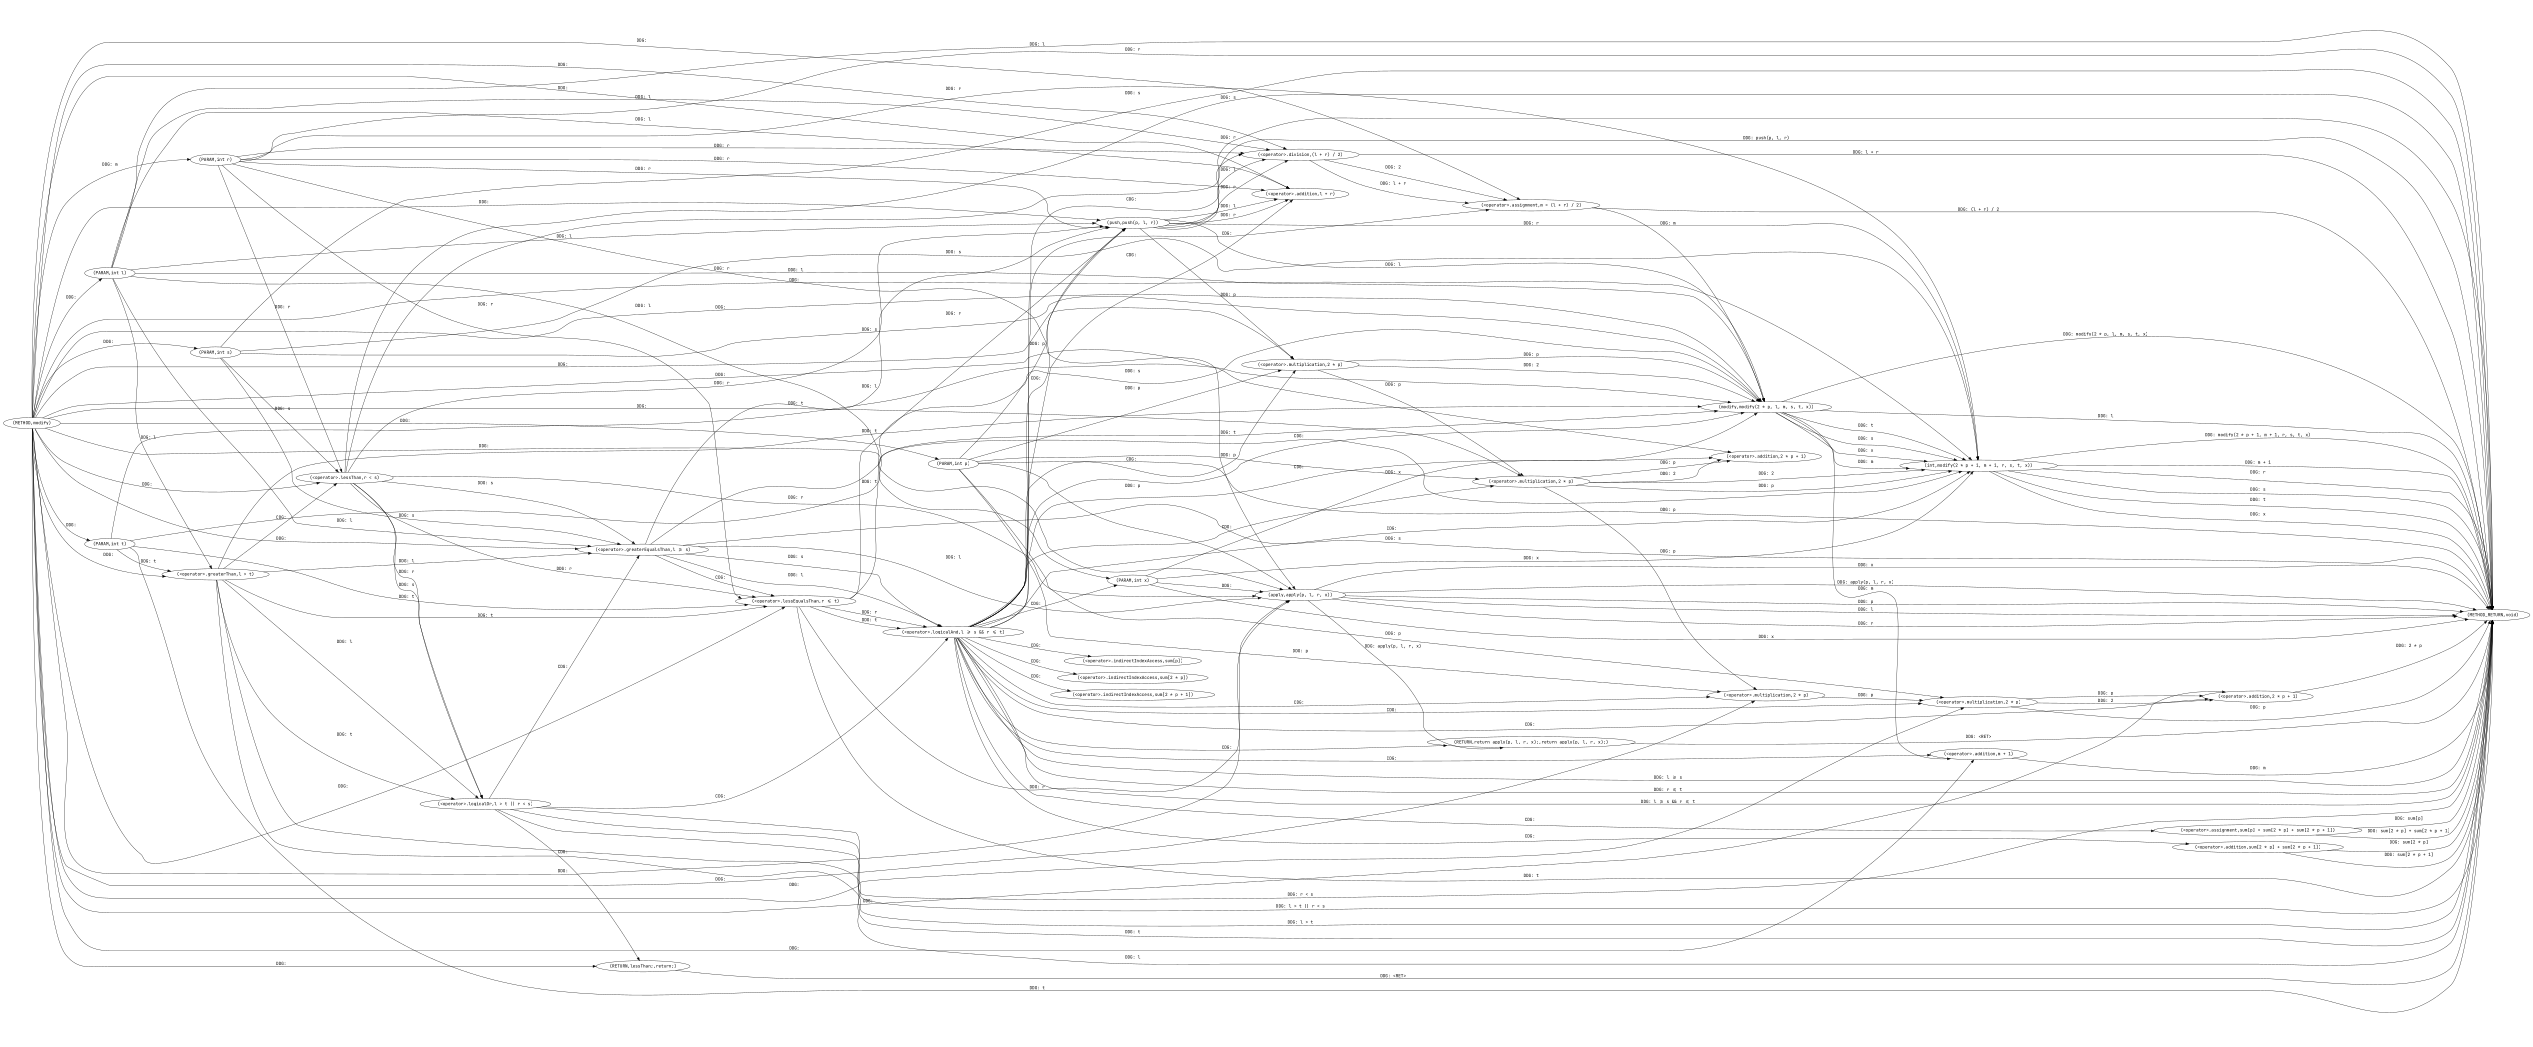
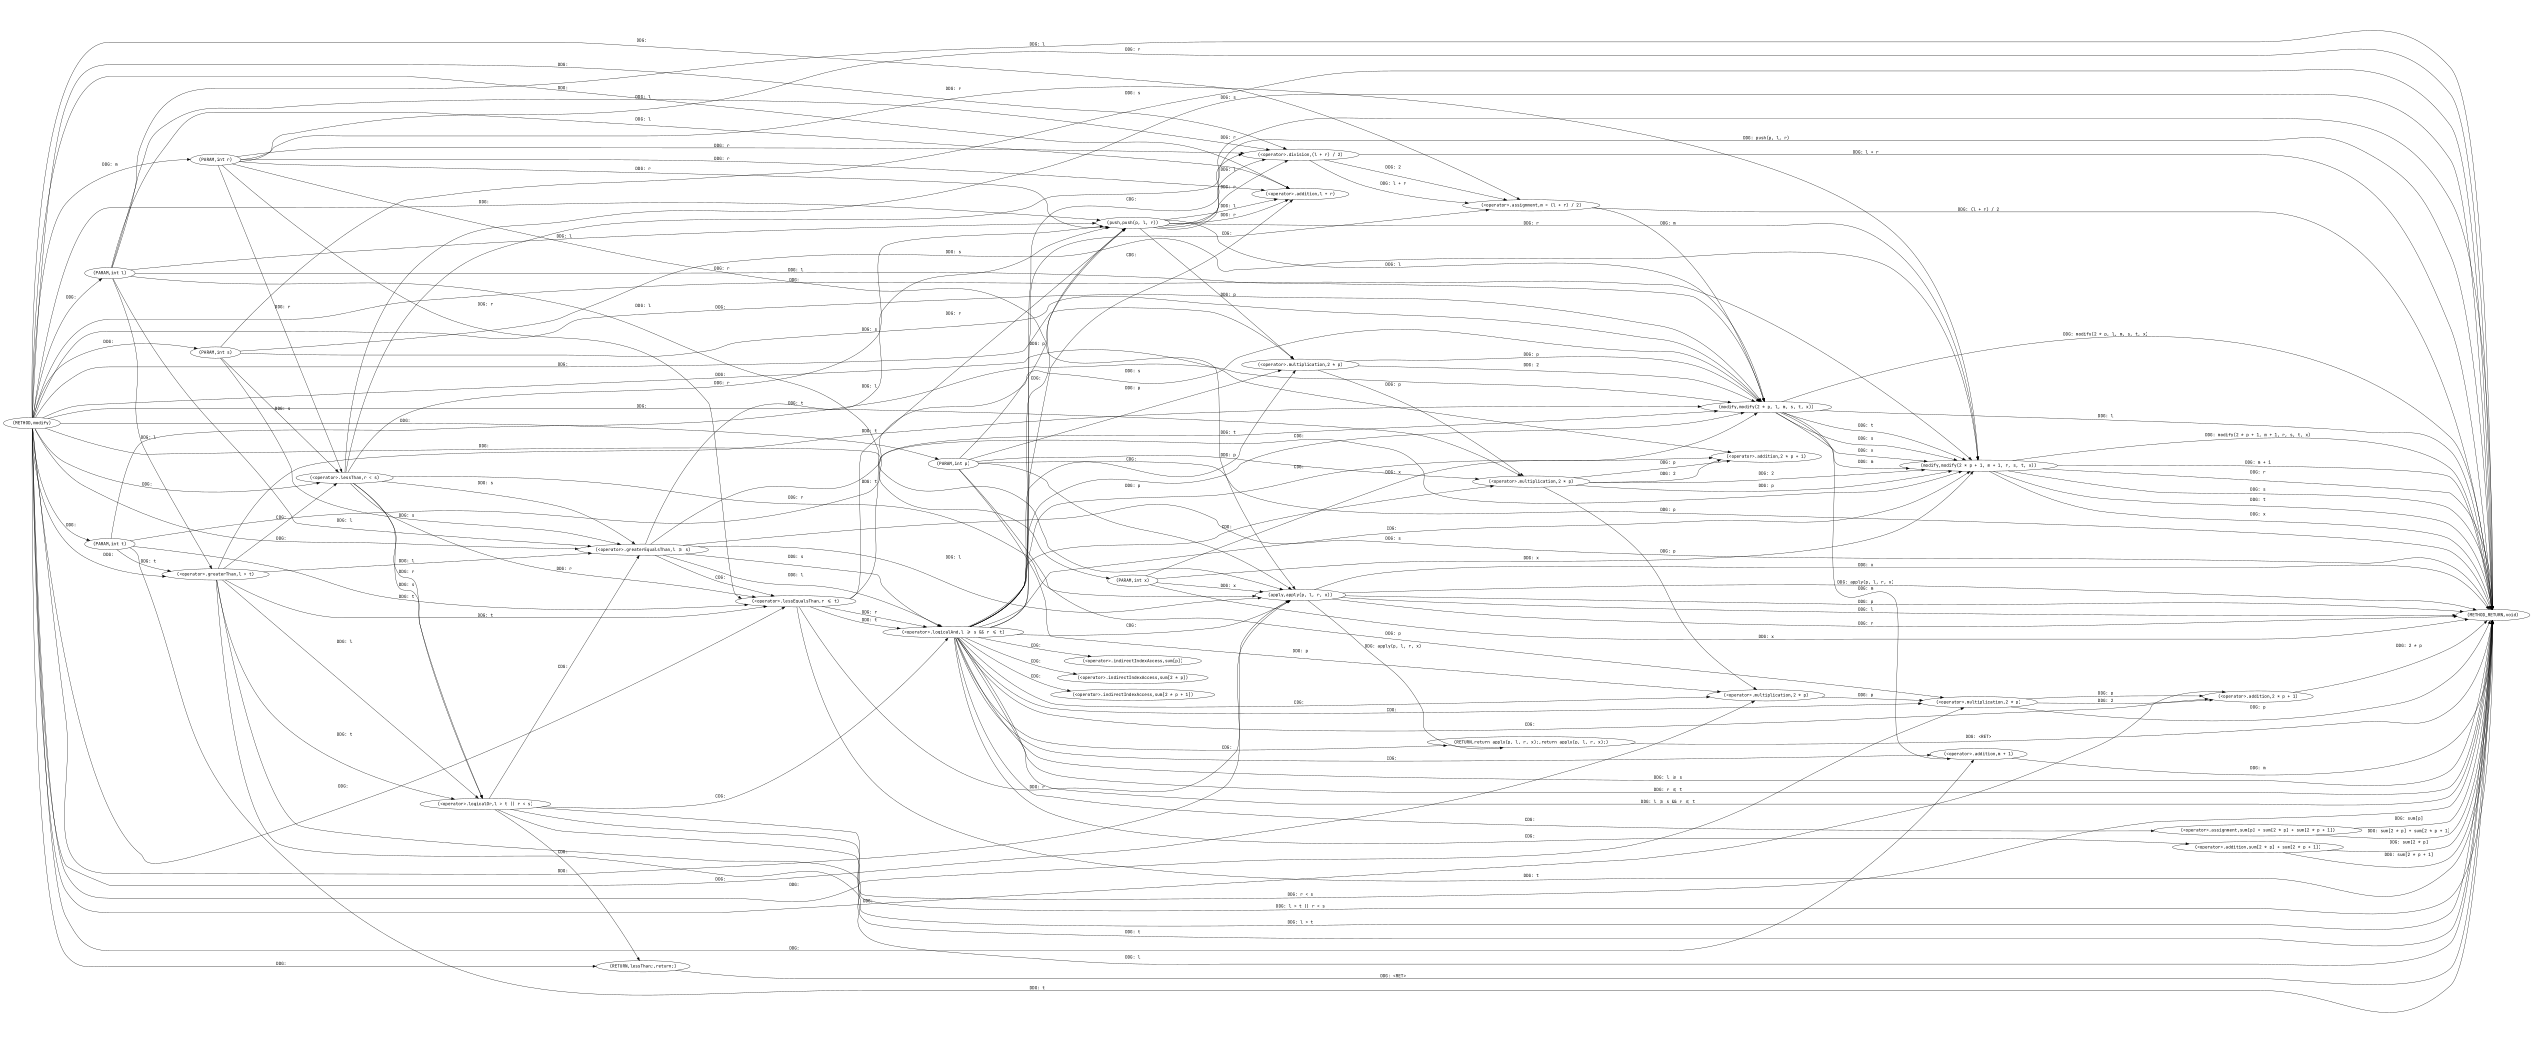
node "(int,modify(2 * p + 1, m + 1, r, s, t, x))": label "(int,modify(2 * p + 1, m + 1, r, s, t, x))" -> "(modify,modify(2 * p + 1, m + 1, r, s, t, x))"
edge "(PARAM,int x)" -> "(apply,apply(p, l, r, x))": label "DDG: " -> "DDG: x"
edge "(<operator>.logicalAnd,l >= s && r <= t)" -> "(PARAM,int x)": now "(<operator>.logicalAnd,l >= s && r <= t)" -> "(apply,apply(p, l, r, x))"
